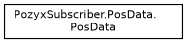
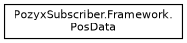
node "PozyxSubscriber.PosData. PosData": label "PozyxSubscriber.PosData. PosData" -> "PozyxSubscriber.Framework. PosData"
